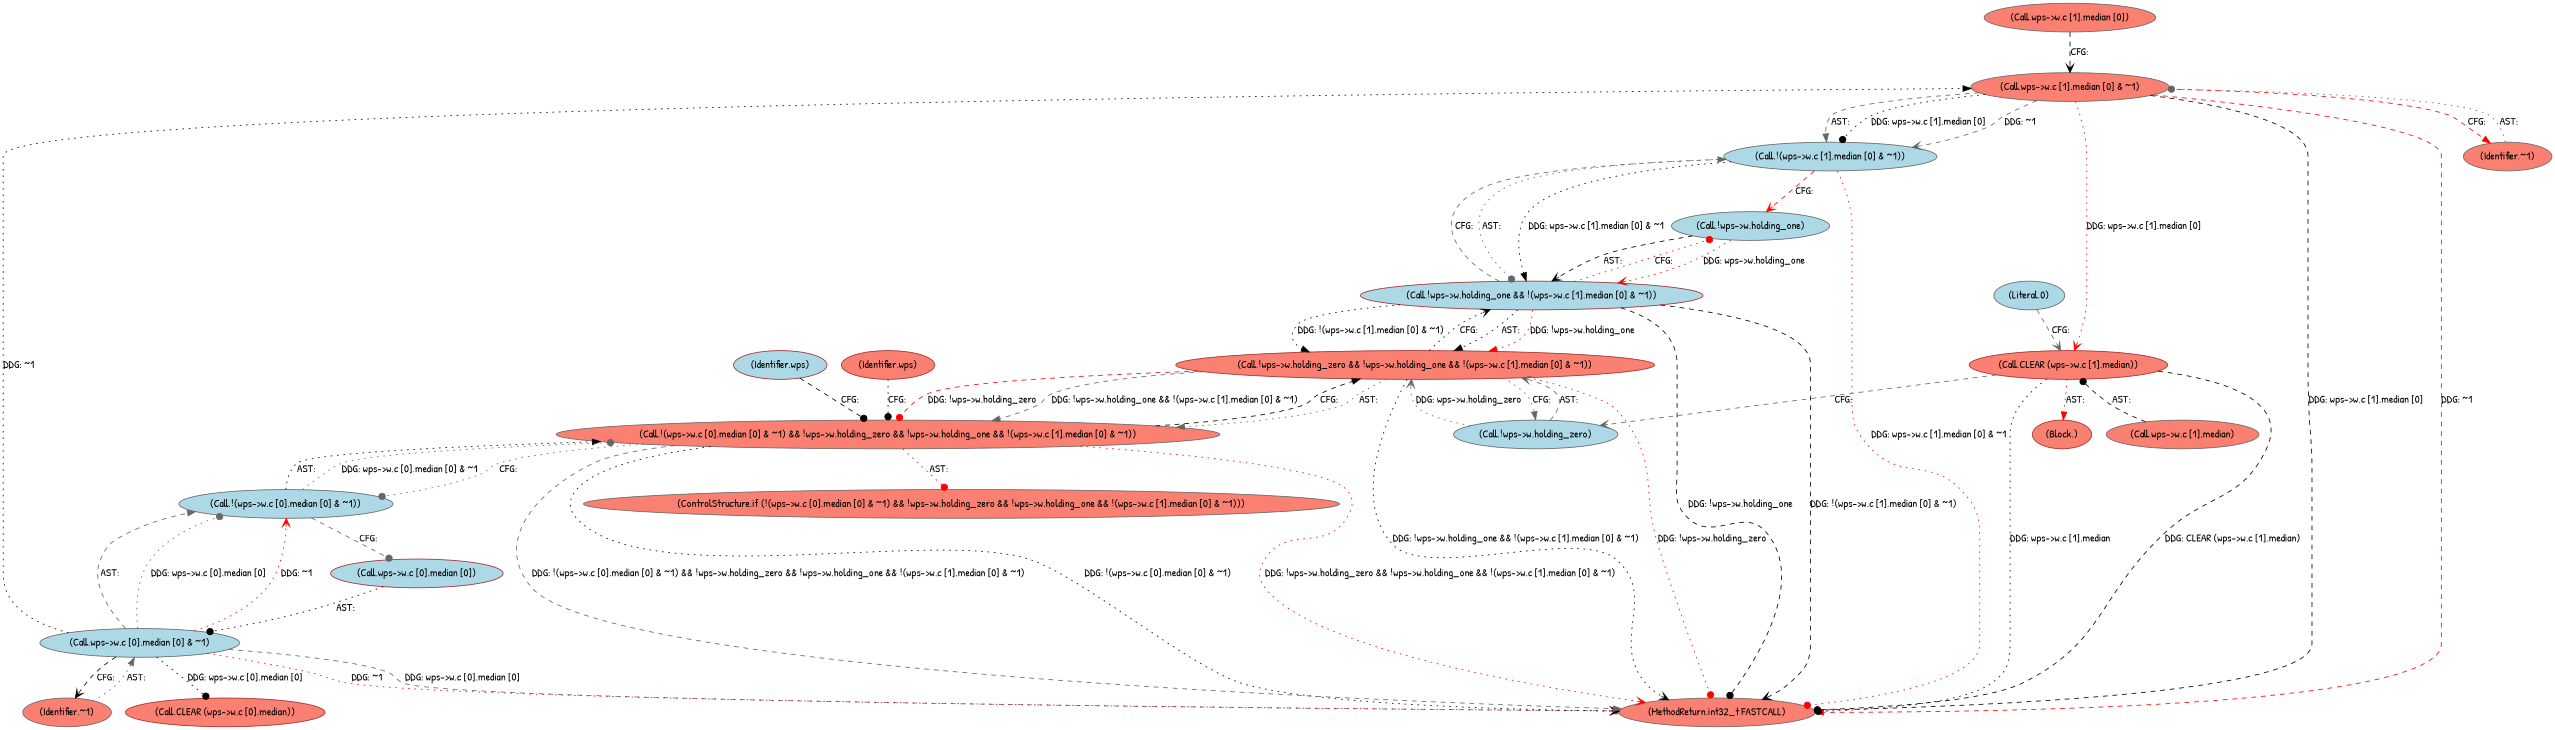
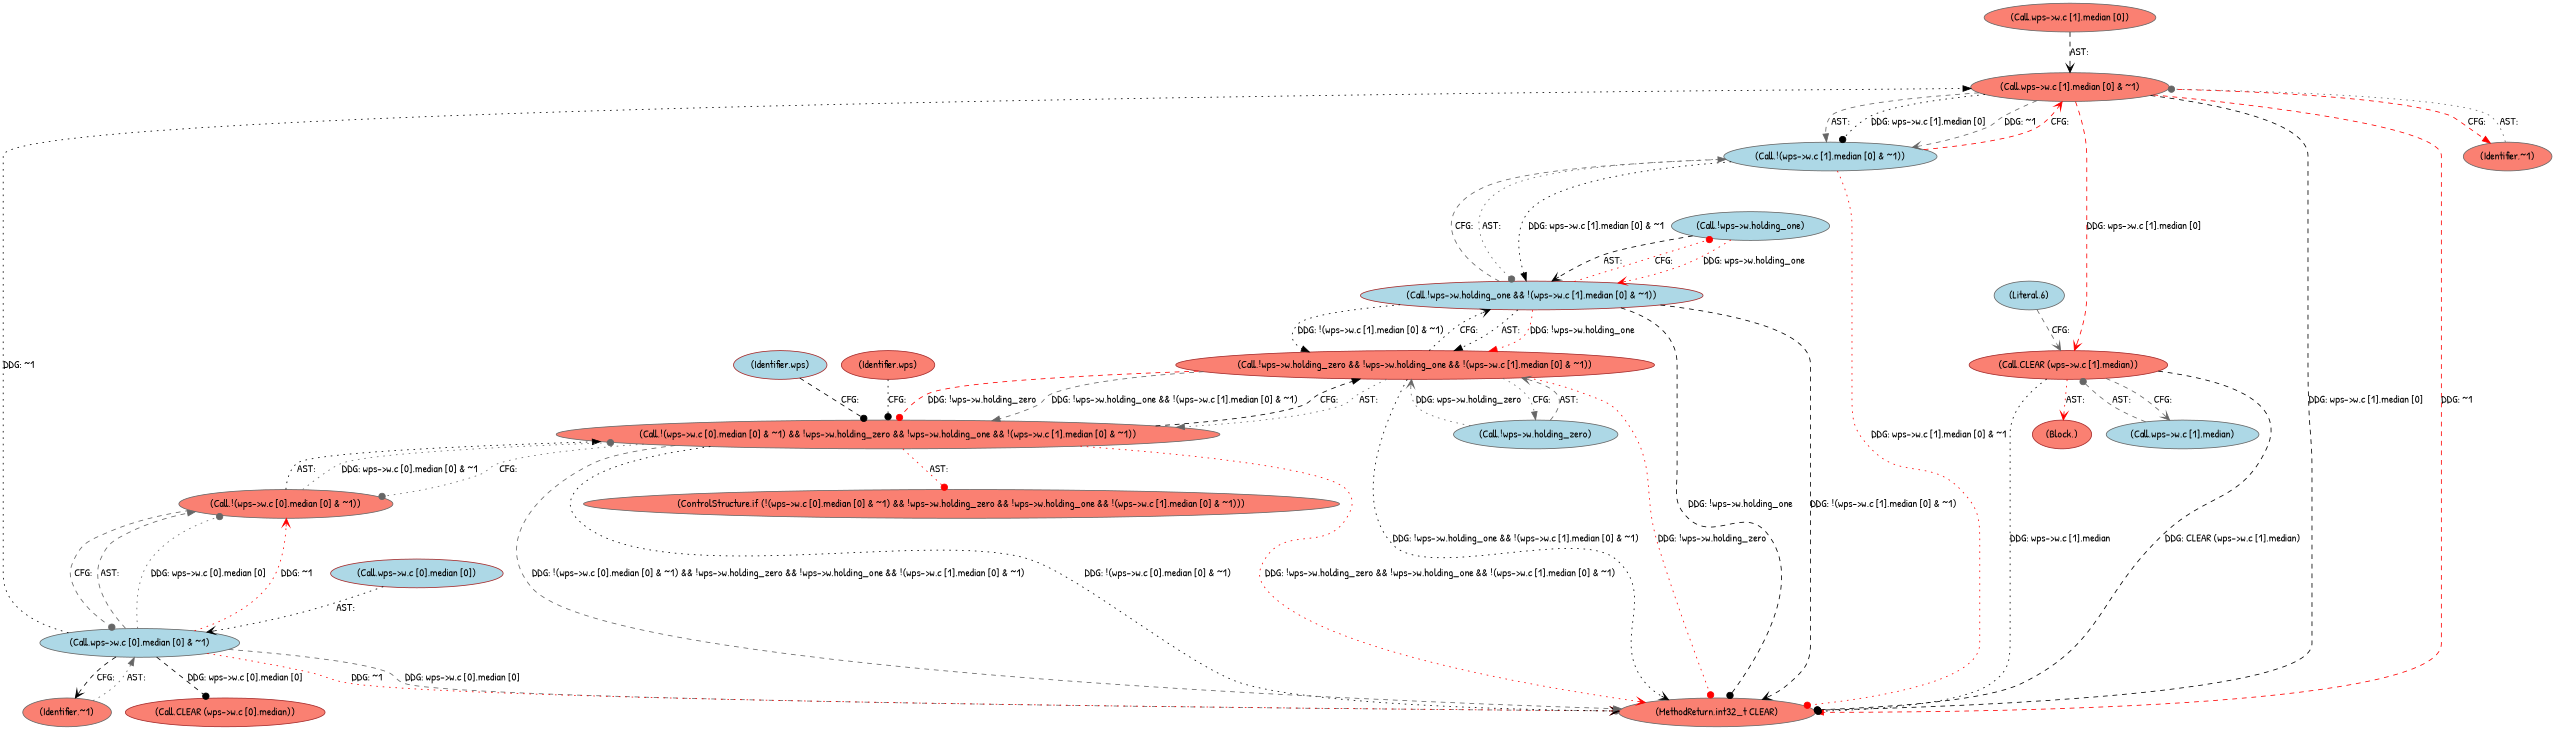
edge "(Call,wps->w.c [1].median [0])" -> "(Call,wps->w.c [1].median [0] & ~1)": label "CFG: " -> "AST: "
edge "(Call,!(wps->w.c [1].median [0] & ~1))" -> "(Call,!wps->w.holding_one)": now "(Call,!(wps->w.c [1].median [0] & ~1))" -> "(Call,wps->w.c [1].median [0] & ~1)"
edge "(Call,wps->w.c [1].median [0] & ~1)" -> "(Call,CLEAR (wps->w.c [1].median))": style dotted -> dashed
node "(Literal,0)": label "(Literal,0)" -> "(Literal,6)"
edge "(Call,CLEAR (wps->w.c [1].median))" -> "(Block,)": arrowhead normal -> vee
edge "(Call,CLEAR (wps->w.c [1].median))" -> "(Call,!wps->w.holding_zero)": now "(Call,CLEAR (wps->w.c [1].median))" -> "(Call,wps->w.c [1].median)"
edge "(Call,wps->w.c [1].median)" -> "(Call,CLEAR (wps->w.c [1].median))": color black -> gray40
node "(Call,wps->w.c [1].median)": fillcolor salmon -> lightblue
node "(Call,!(wps->w.c [0].median [0] & ~1))": fillcolor lightblue -> salmon
edge "(Call,!(wps->w.c [0].median [0] & ~1))" -> "(Call,wps->w.c [0].median [0])": now "(Call,!(wps->w.c [0].median [0] & ~1))" -> "(Call,wps->w.c [0].median [0] & ~1)"
edge "(Call,wps->w.c [0].median [0])" -> "(Call,wps->w.c [0].median [0] & ~1)": arrowhead dot -> vee
edge "(Call,wps->w.c [0].median [0] & ~1)" -> "(Call,CLEAR (wps->w.c [0].median))": style dotted -> dashed
node "(MethodReturn,int32_t FASTCALL)": label "(MethodReturn,int32_t FASTCALL)" -> "(MethodReturn,int32_t CLEAR)"
